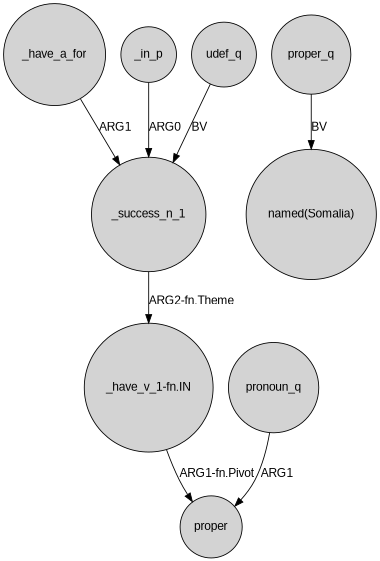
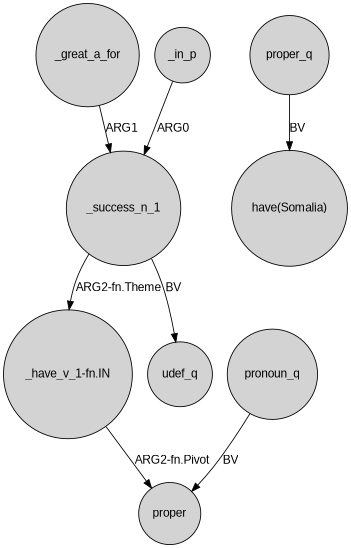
node "_have_a_for": label "_have_a_for" -> "_great_a_for"
edge "udef_q" -> "_success_n_1": reversed
node "named(Somalia)": label "named(Somalia)" -> "have(Somalia)"
edge "_have_v_1-fn.IN" -> "proper": label "ARG1-fn.Pivot" -> "ARG2-fn.Pivot"
edge "pronoun_q" -> "proper": label "ARG1" -> "BV"
